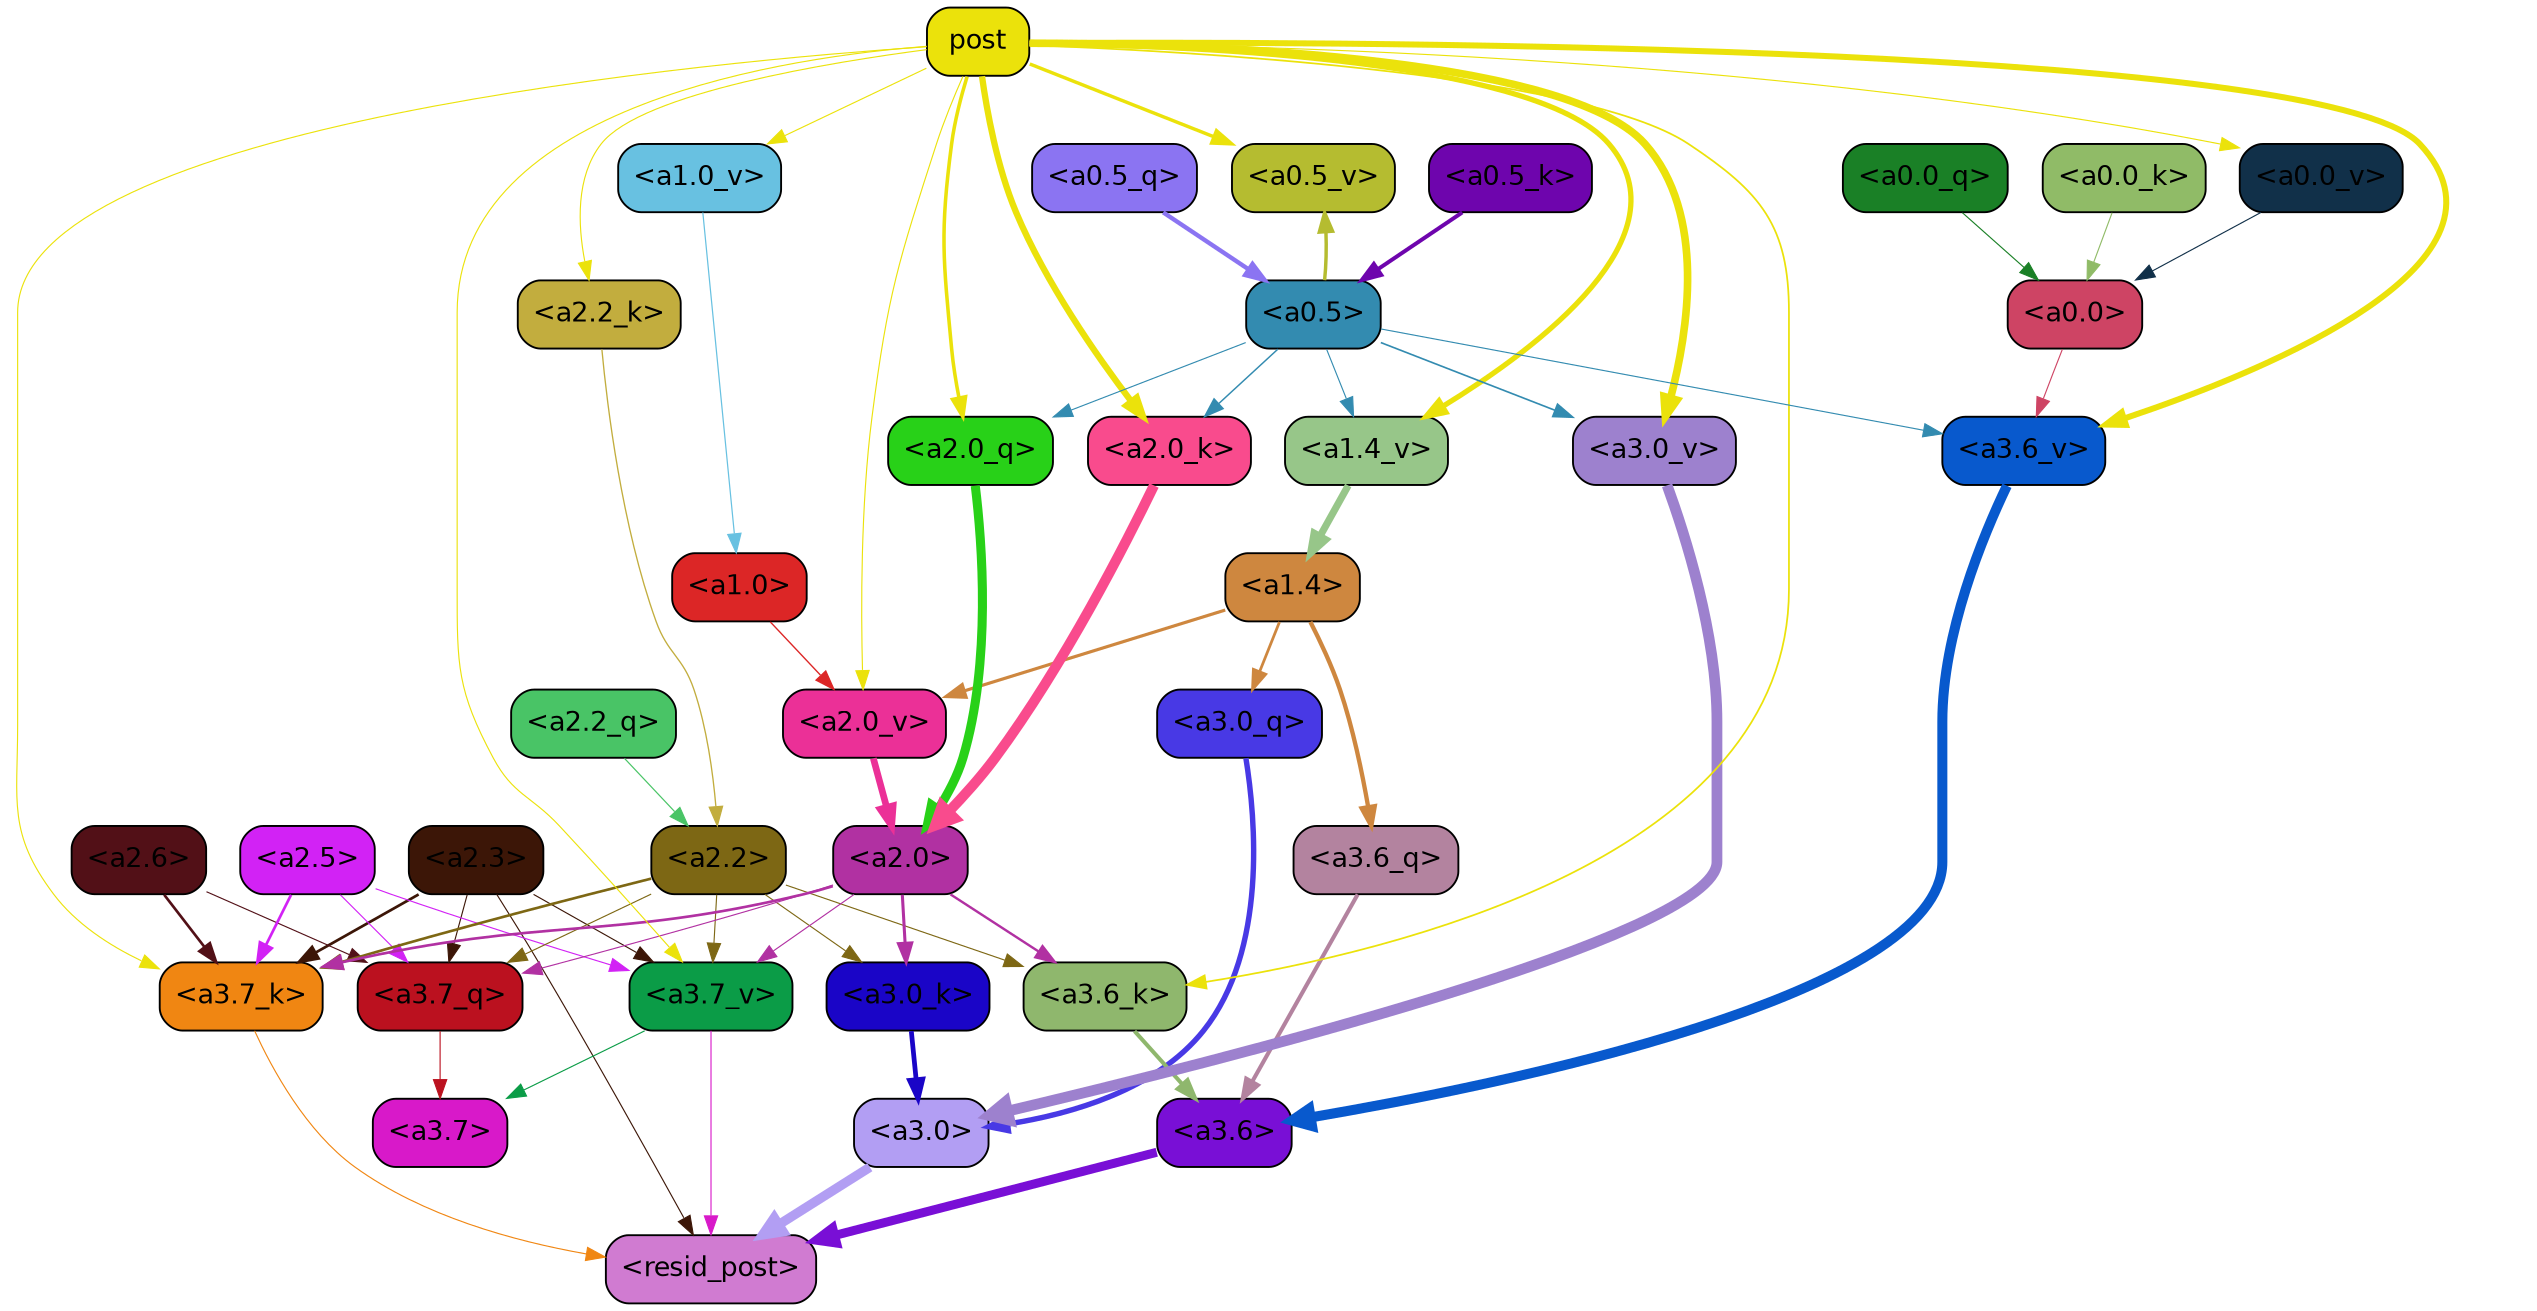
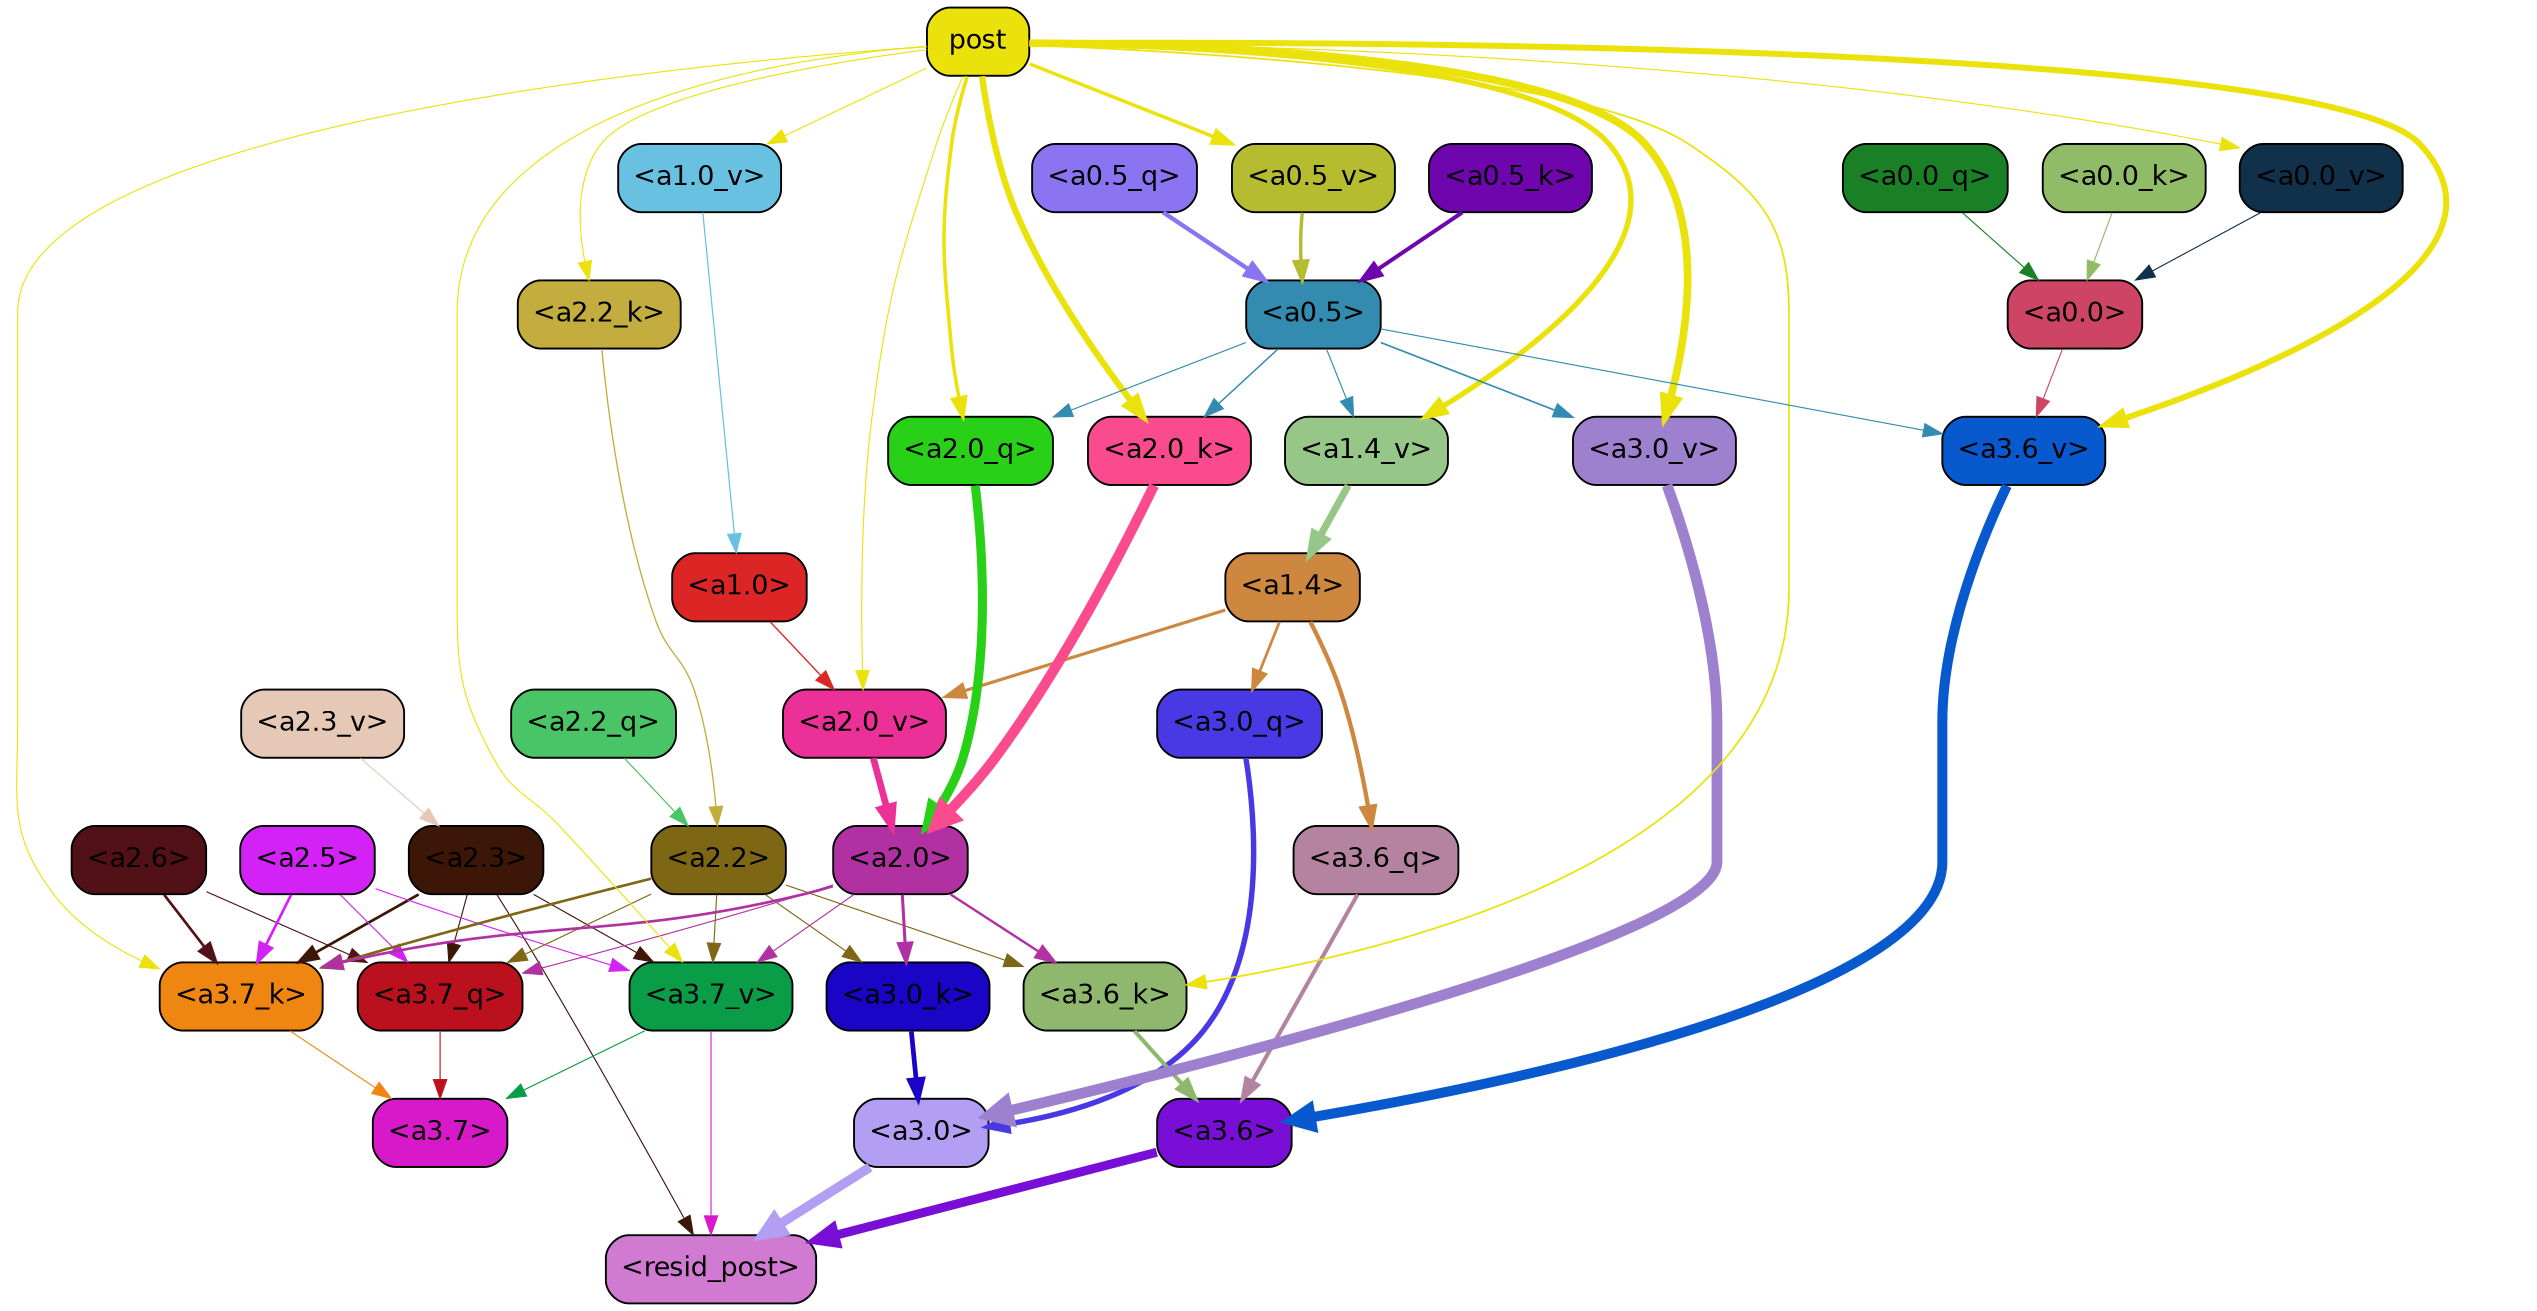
edge "<a0.5>" -> "<a0.5_v>": reversed
node "<a2.3_v>": added
edge "<a3.7_k>" -> "<resid_post>": now "<a3.7_k>" -> "<a3.7>"
